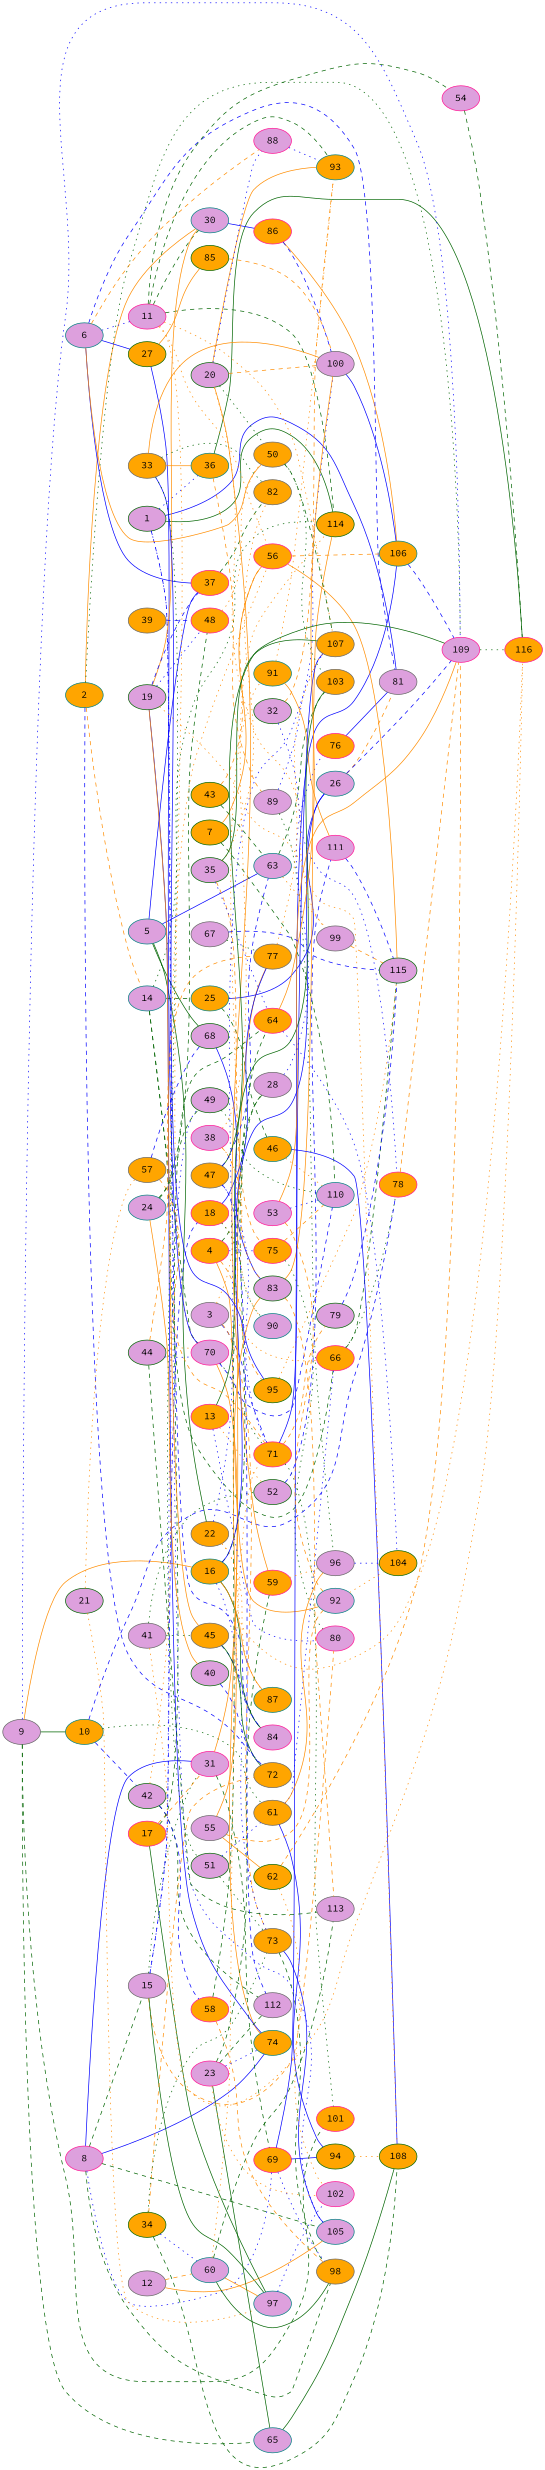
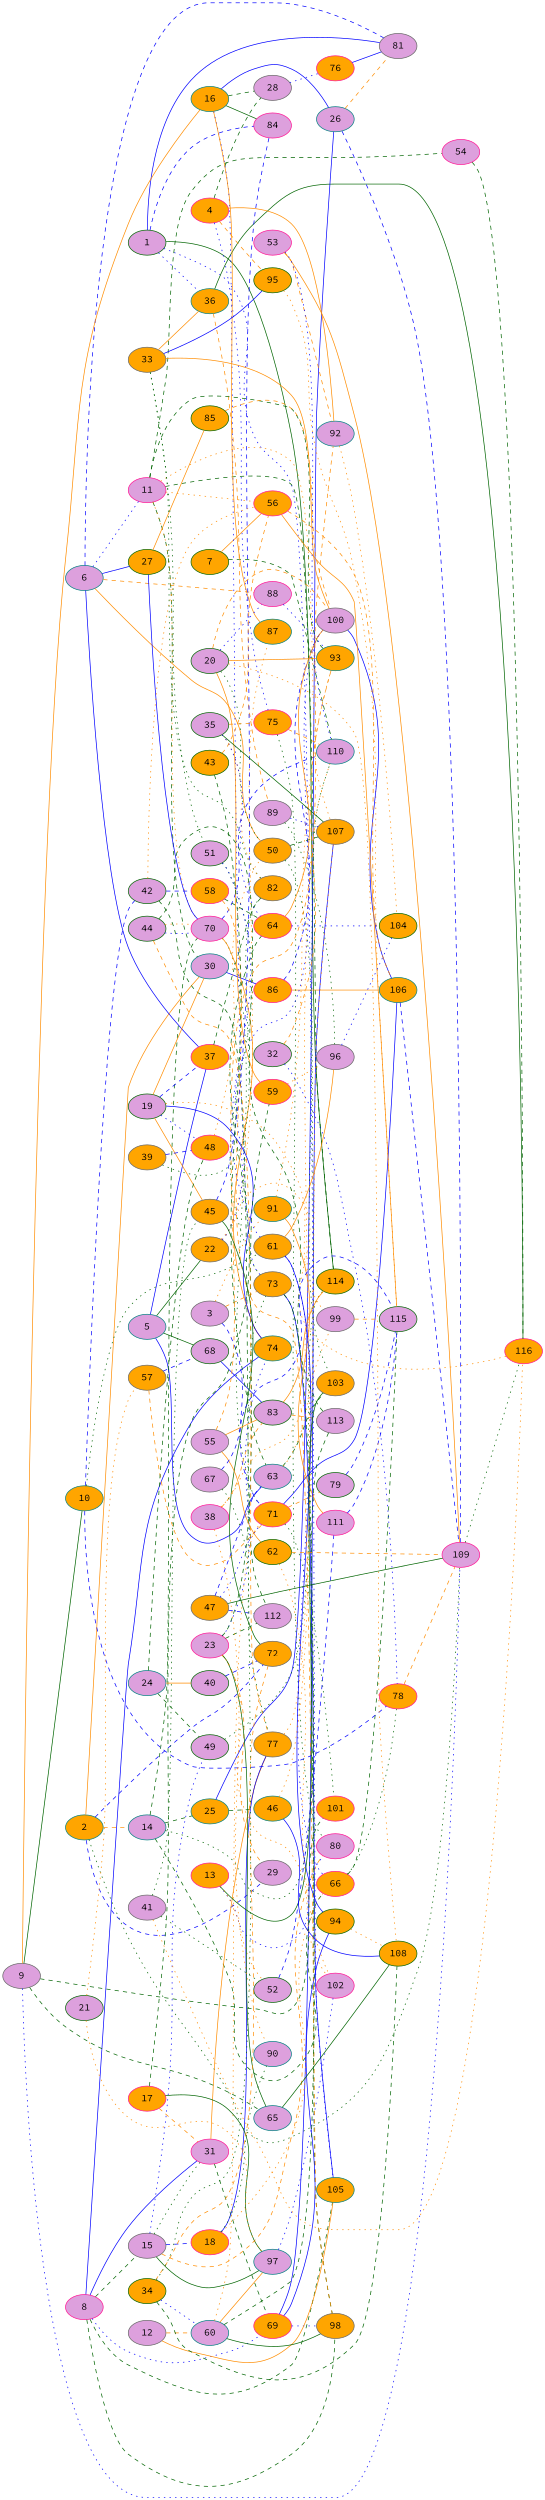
edge "82" -- "39": added
node "29": added
node "105": fillcolor plum -> orange
